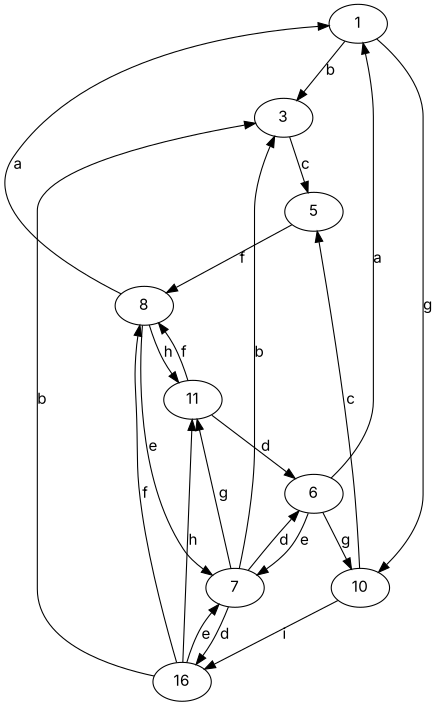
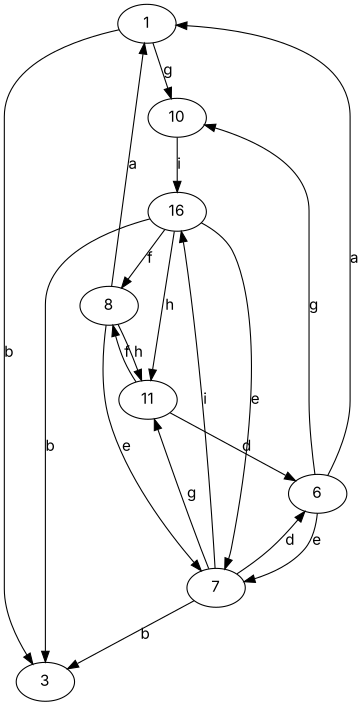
node "5": removed
edge "7" -> "16": label "d" -> "i"
